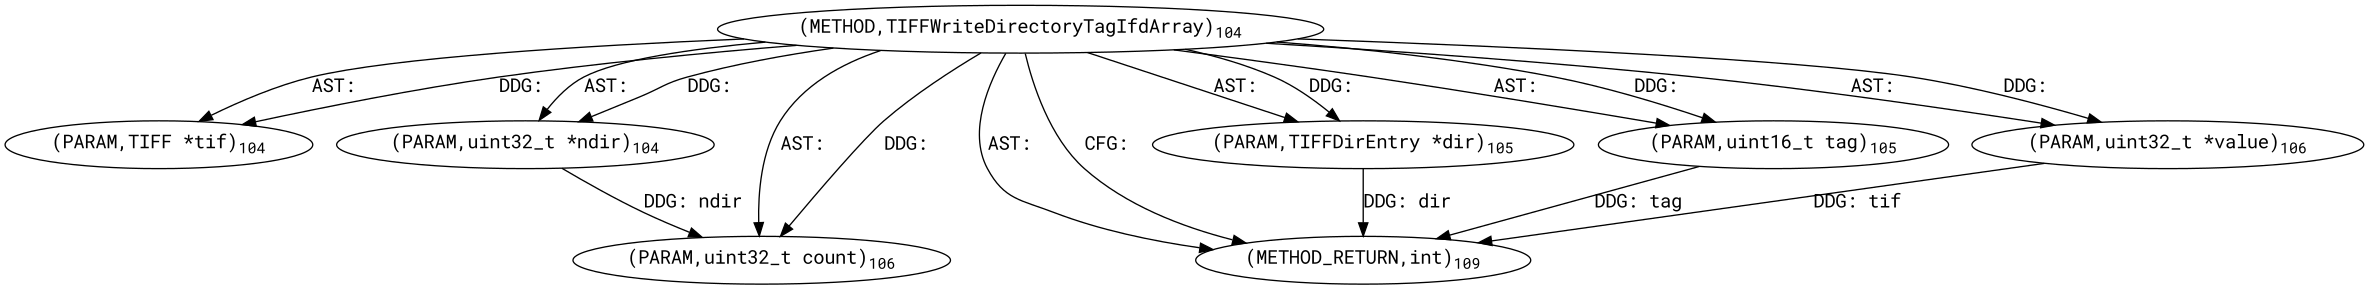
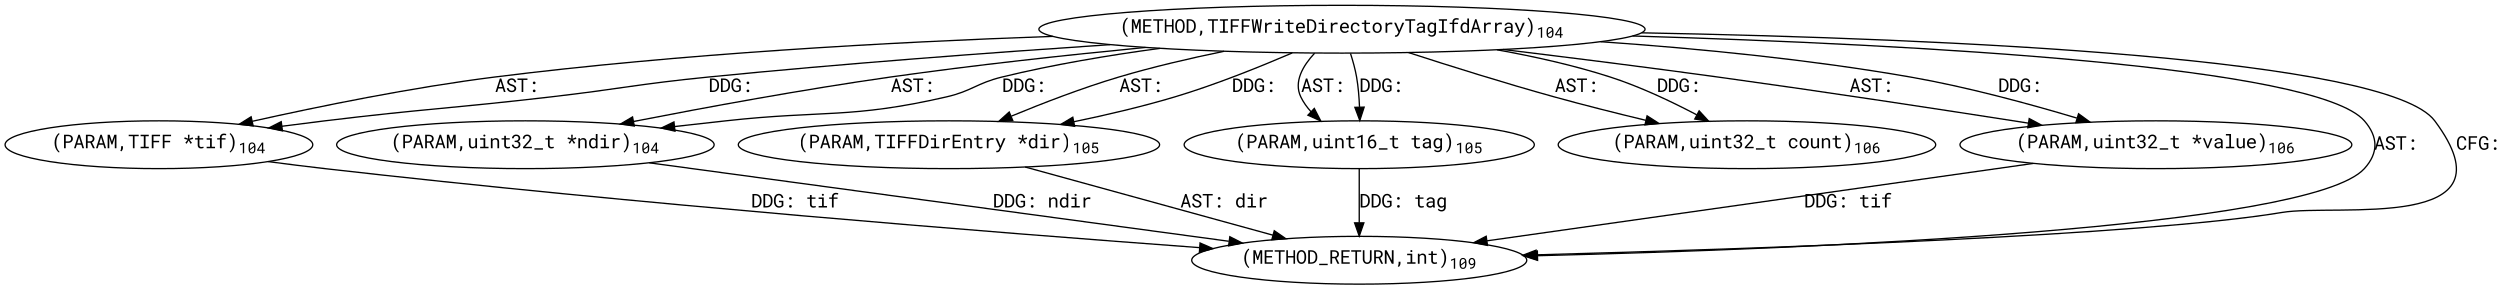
edge "(PARAM,TIFFDirEntry *dir)" -> "(METHOD_RETURN,int)": label "DDG: dir" -> "AST: dir"
edge "(PARAM,uint32_t *ndir)" -> "(PARAM,uint32_t count)": now "(PARAM,uint32_t *ndir)" -> "(METHOD_RETURN,int)"
edge "(PARAM,TIFF *tif)" -> "(METHOD_RETURN,int)": added, label "DDG: tif"
